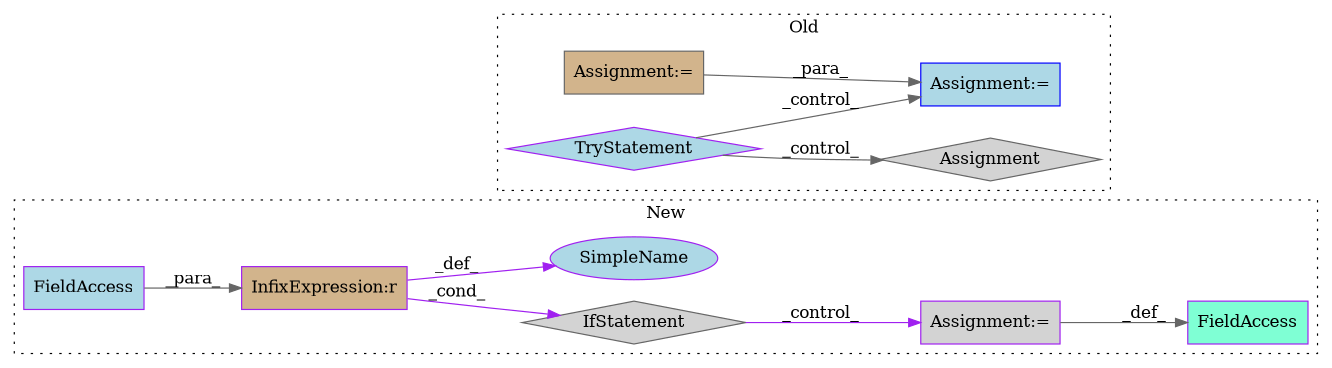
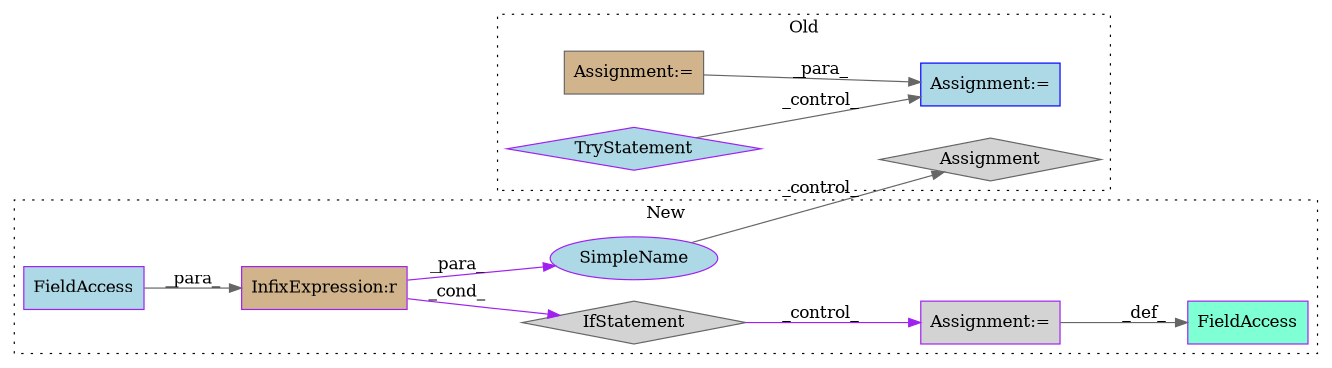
edge "TryStatement" -> "Assignment": now "SimpleName" -> "Assignment"
edge "InfixExpression:r" -> "SimpleName": label "_def_" -> "_para_"
